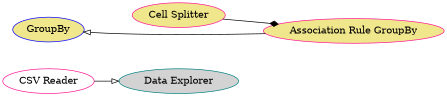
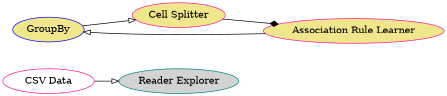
edge "GroupBy" -> "Cell Splitter": added
node "Association Rule GroupBy": label "Association Rule GroupBy" -> "Association Rule Learner"
node "CSV Reader": label "CSV Reader" -> "CSV Data"
node "Data Explorer": label "Data Explorer" -> "Reader Explorer"
